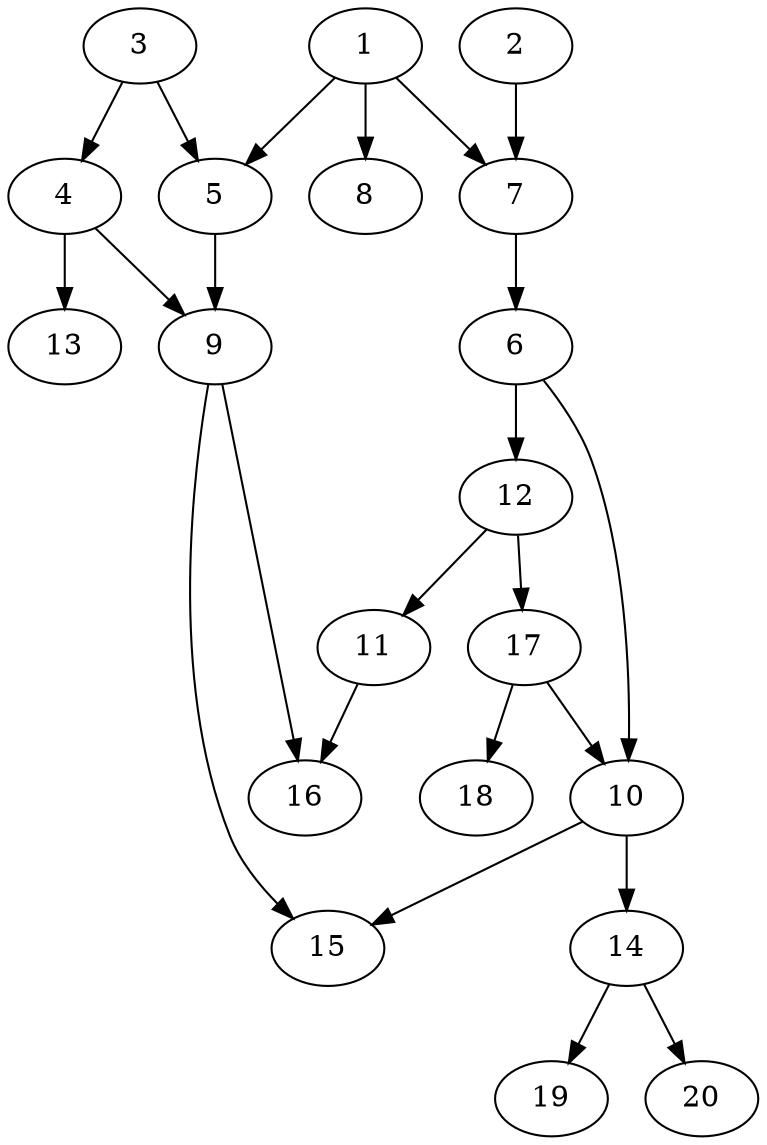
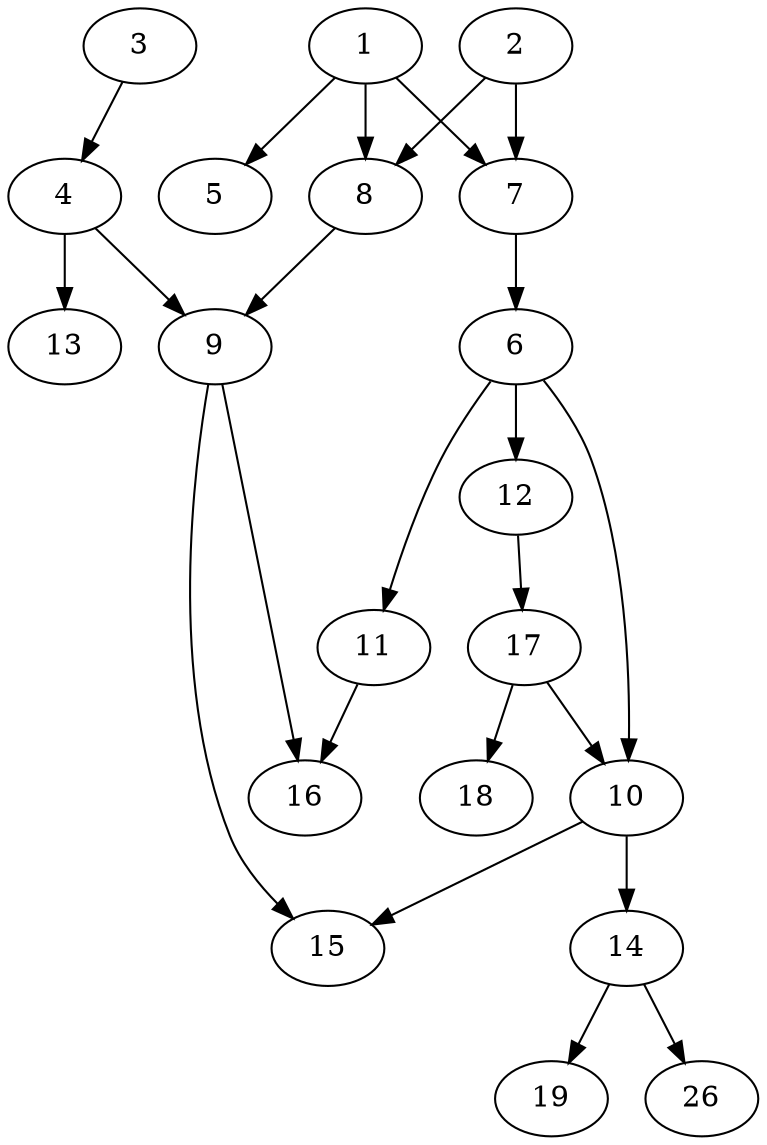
edge "3" -> "5": removed
edge "2" -> "8": added
edge "5" -> "9": now "8" -> "9"
edge "12" -> "11": now "6" -> "11"
node "20": label "20" -> "26"
